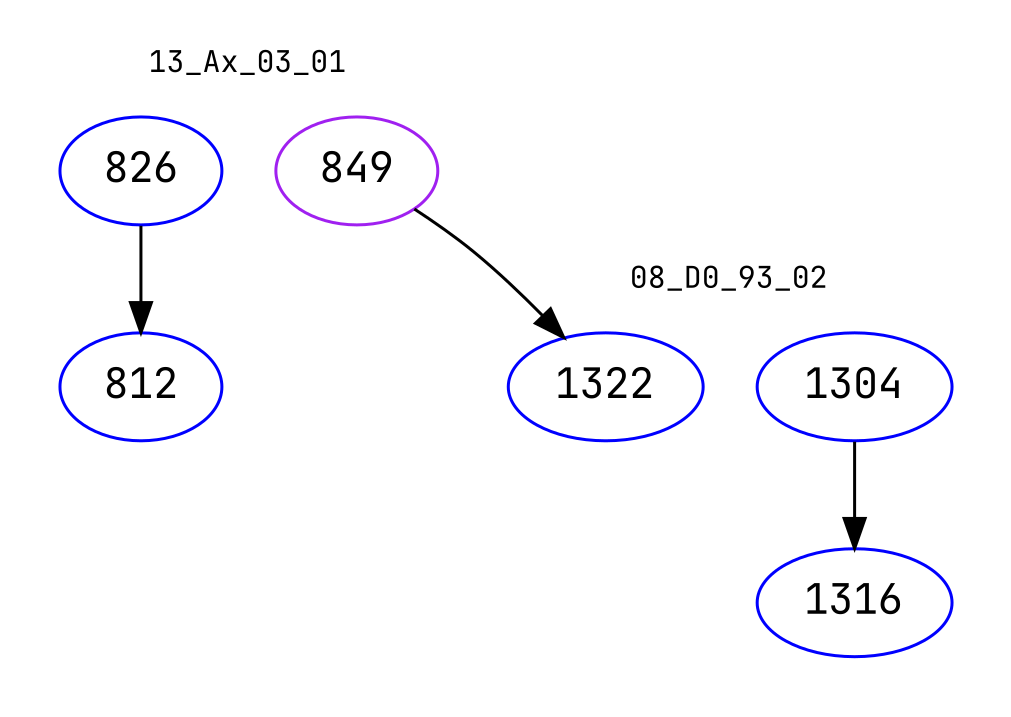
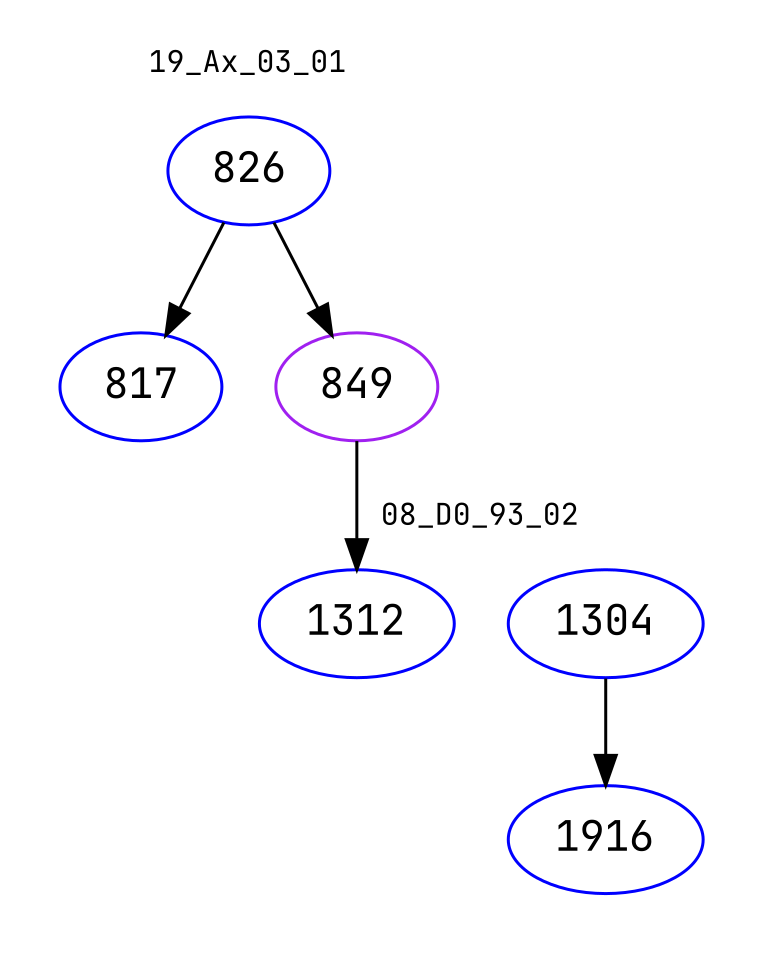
cluster "13_Ax_03_01": label "13_Ax_03_01" -> "19_Ax_03_01"
edge "826" -> "849": added
node "812": label "812" -> "817"
node "1322": label "1322" -> "1312"
node "1316": label "1316" -> "1916"
